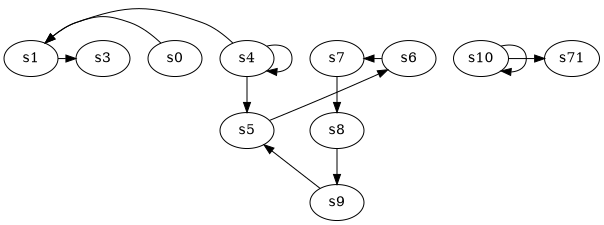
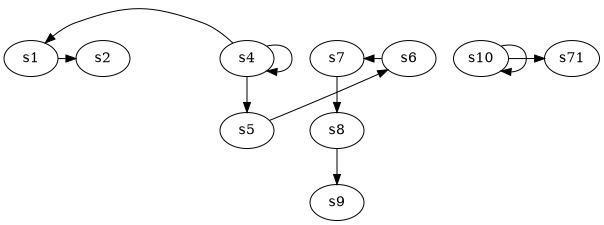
node "s3": label "s3" -> "s2"
node "s0": removed
edge "s9" -> "s5": removed
